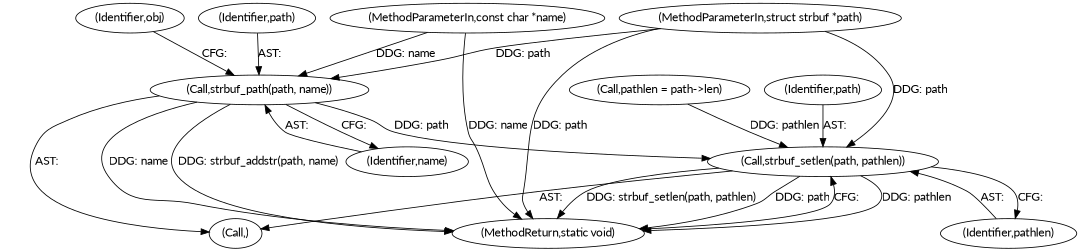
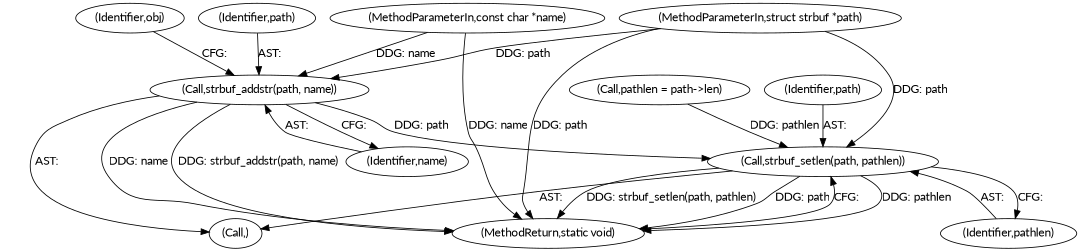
node "(Call,strbuf_path(path, name))": label "(Call,strbuf_path(path, name))" -> "(Call,strbuf_addstr(path, name))"
